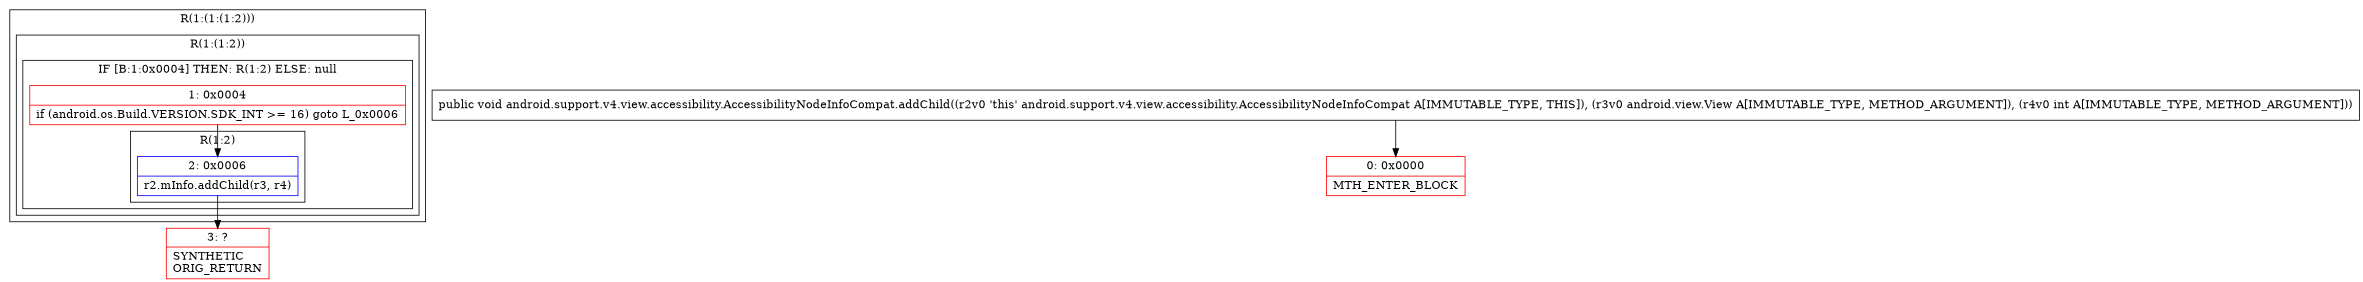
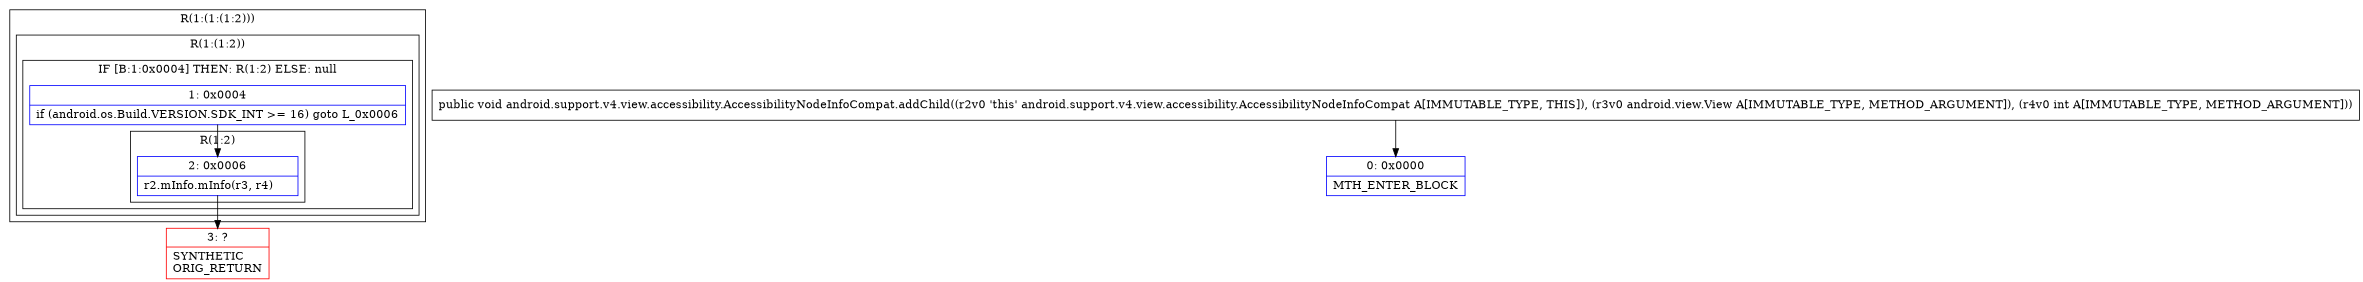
node "1: 0x0004": color red -> blue
node "0: 0x0000": color red -> blue
node "2: 0x0006": text "r2.mInfo.addChild(r3, r4)" -> "r2.mInfo.mInfo(r3, r4)"
